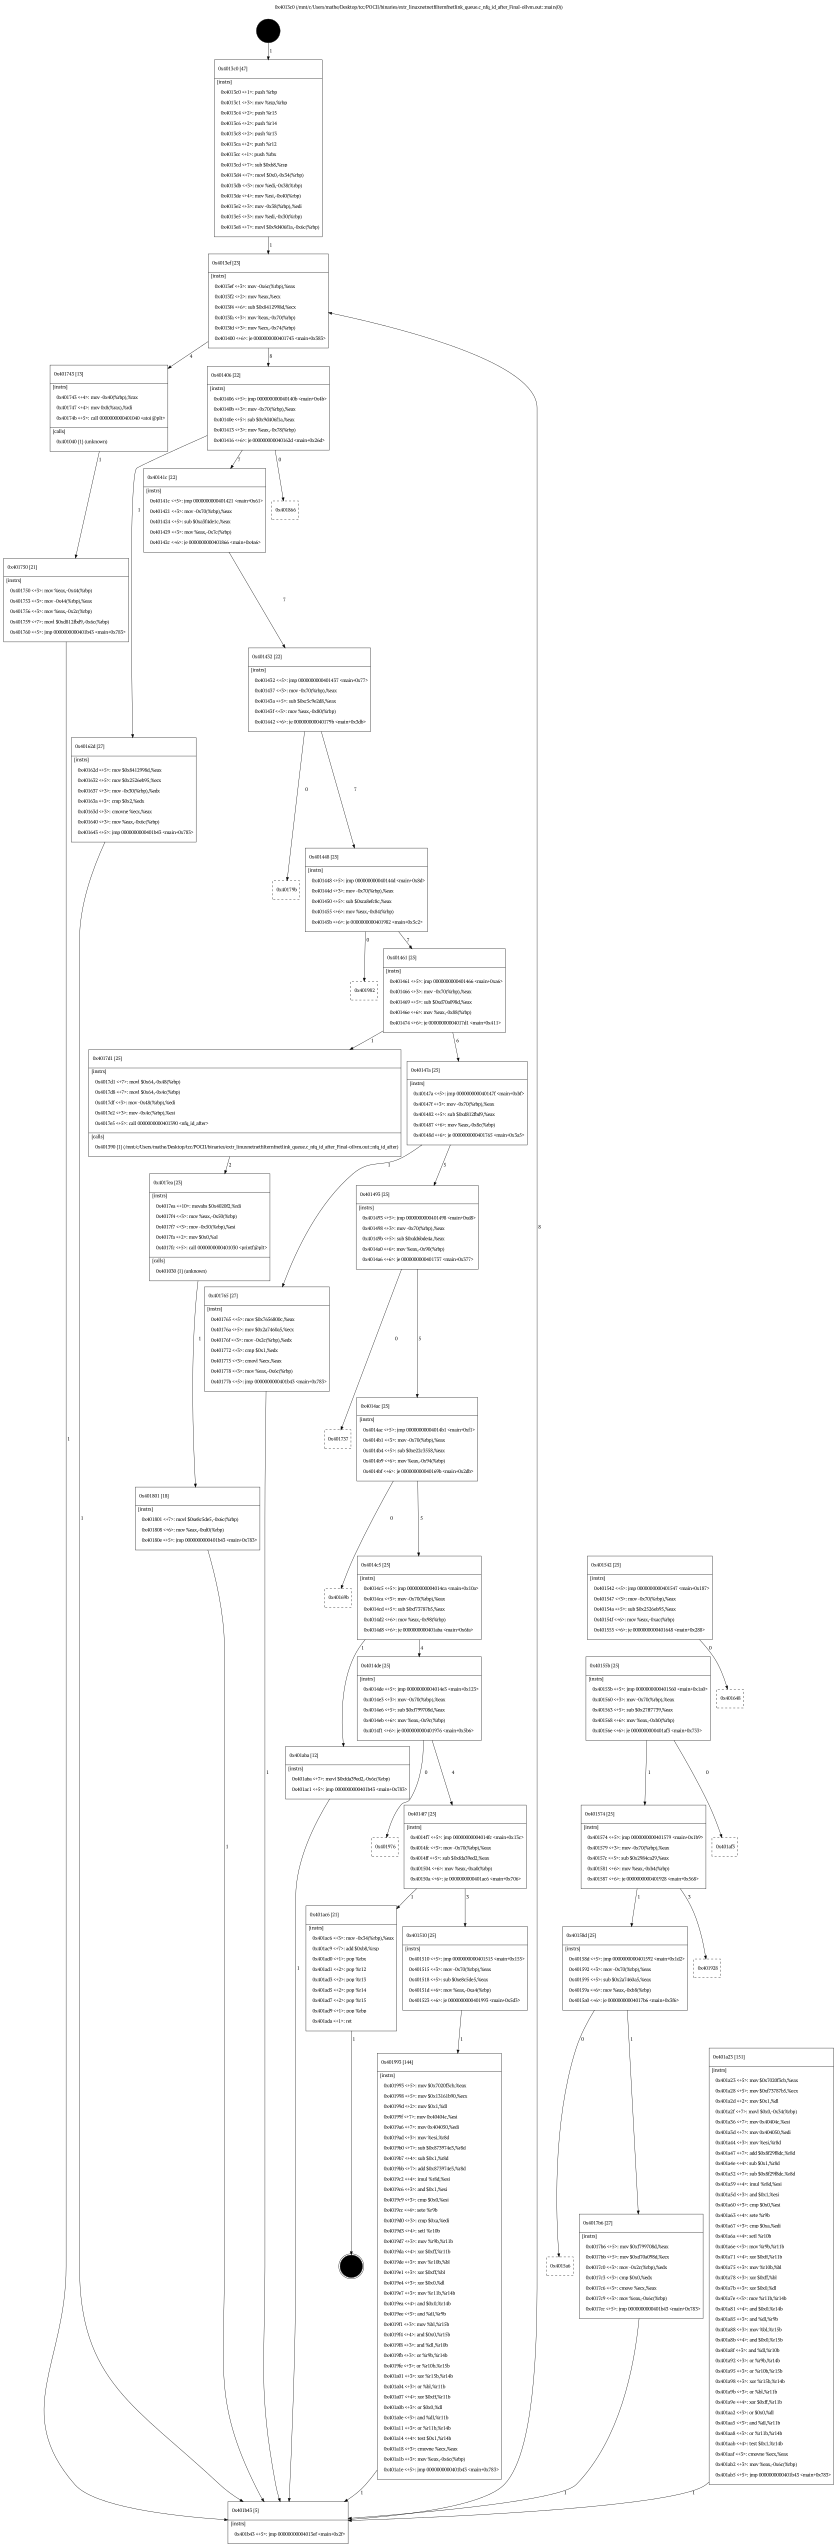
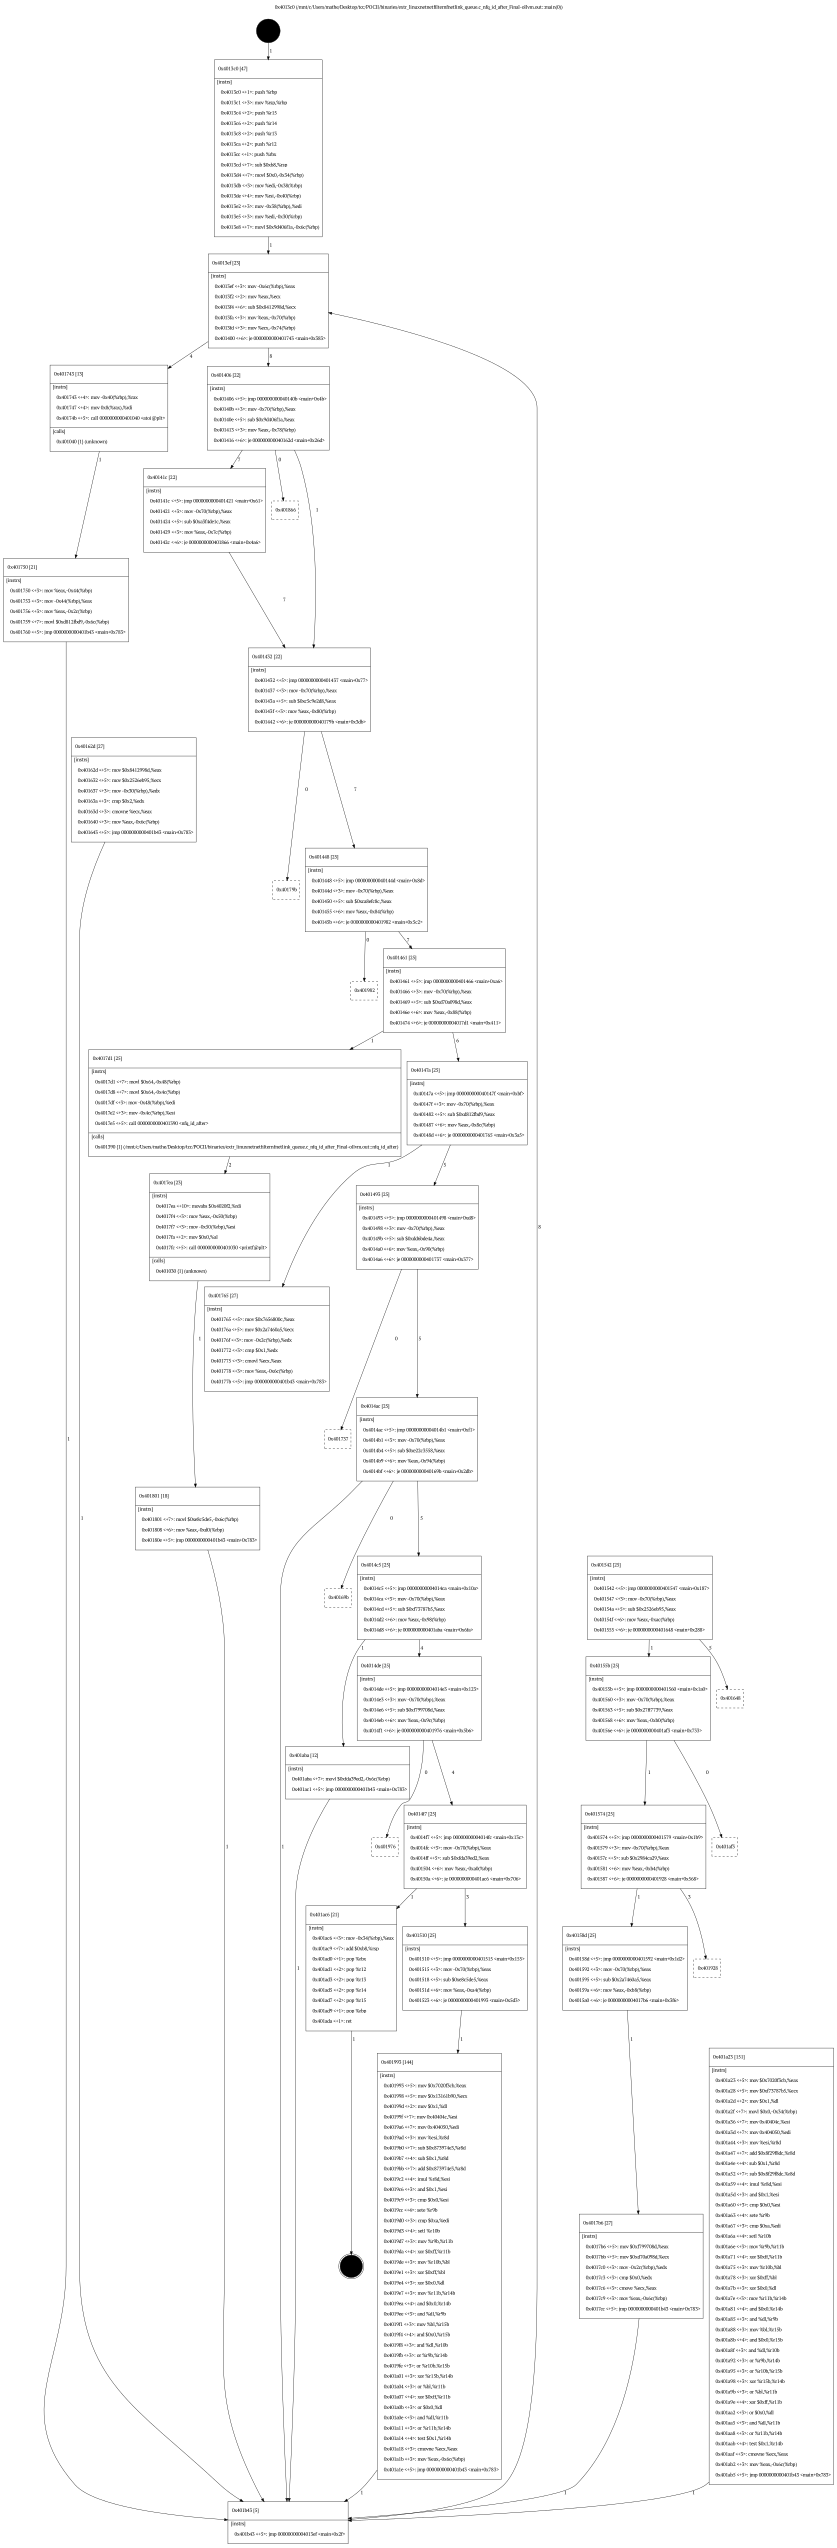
edge "0x401406 [22]" -> "0x40162d [27]": now "0x401406 [22]" -> "0x401432 [22]"
edge "0x401542 [25]" -> "0x40155b [25]": added, label "1"
edge "0x401542 [25]" -> "0x401648": label " 0" -> " 5"
edge "0x401765 [27]" -> "0x401b43 [5]": now "0x4014ac [25]" -> "0x401b43 [5]"
node "0x4015a6": removed
